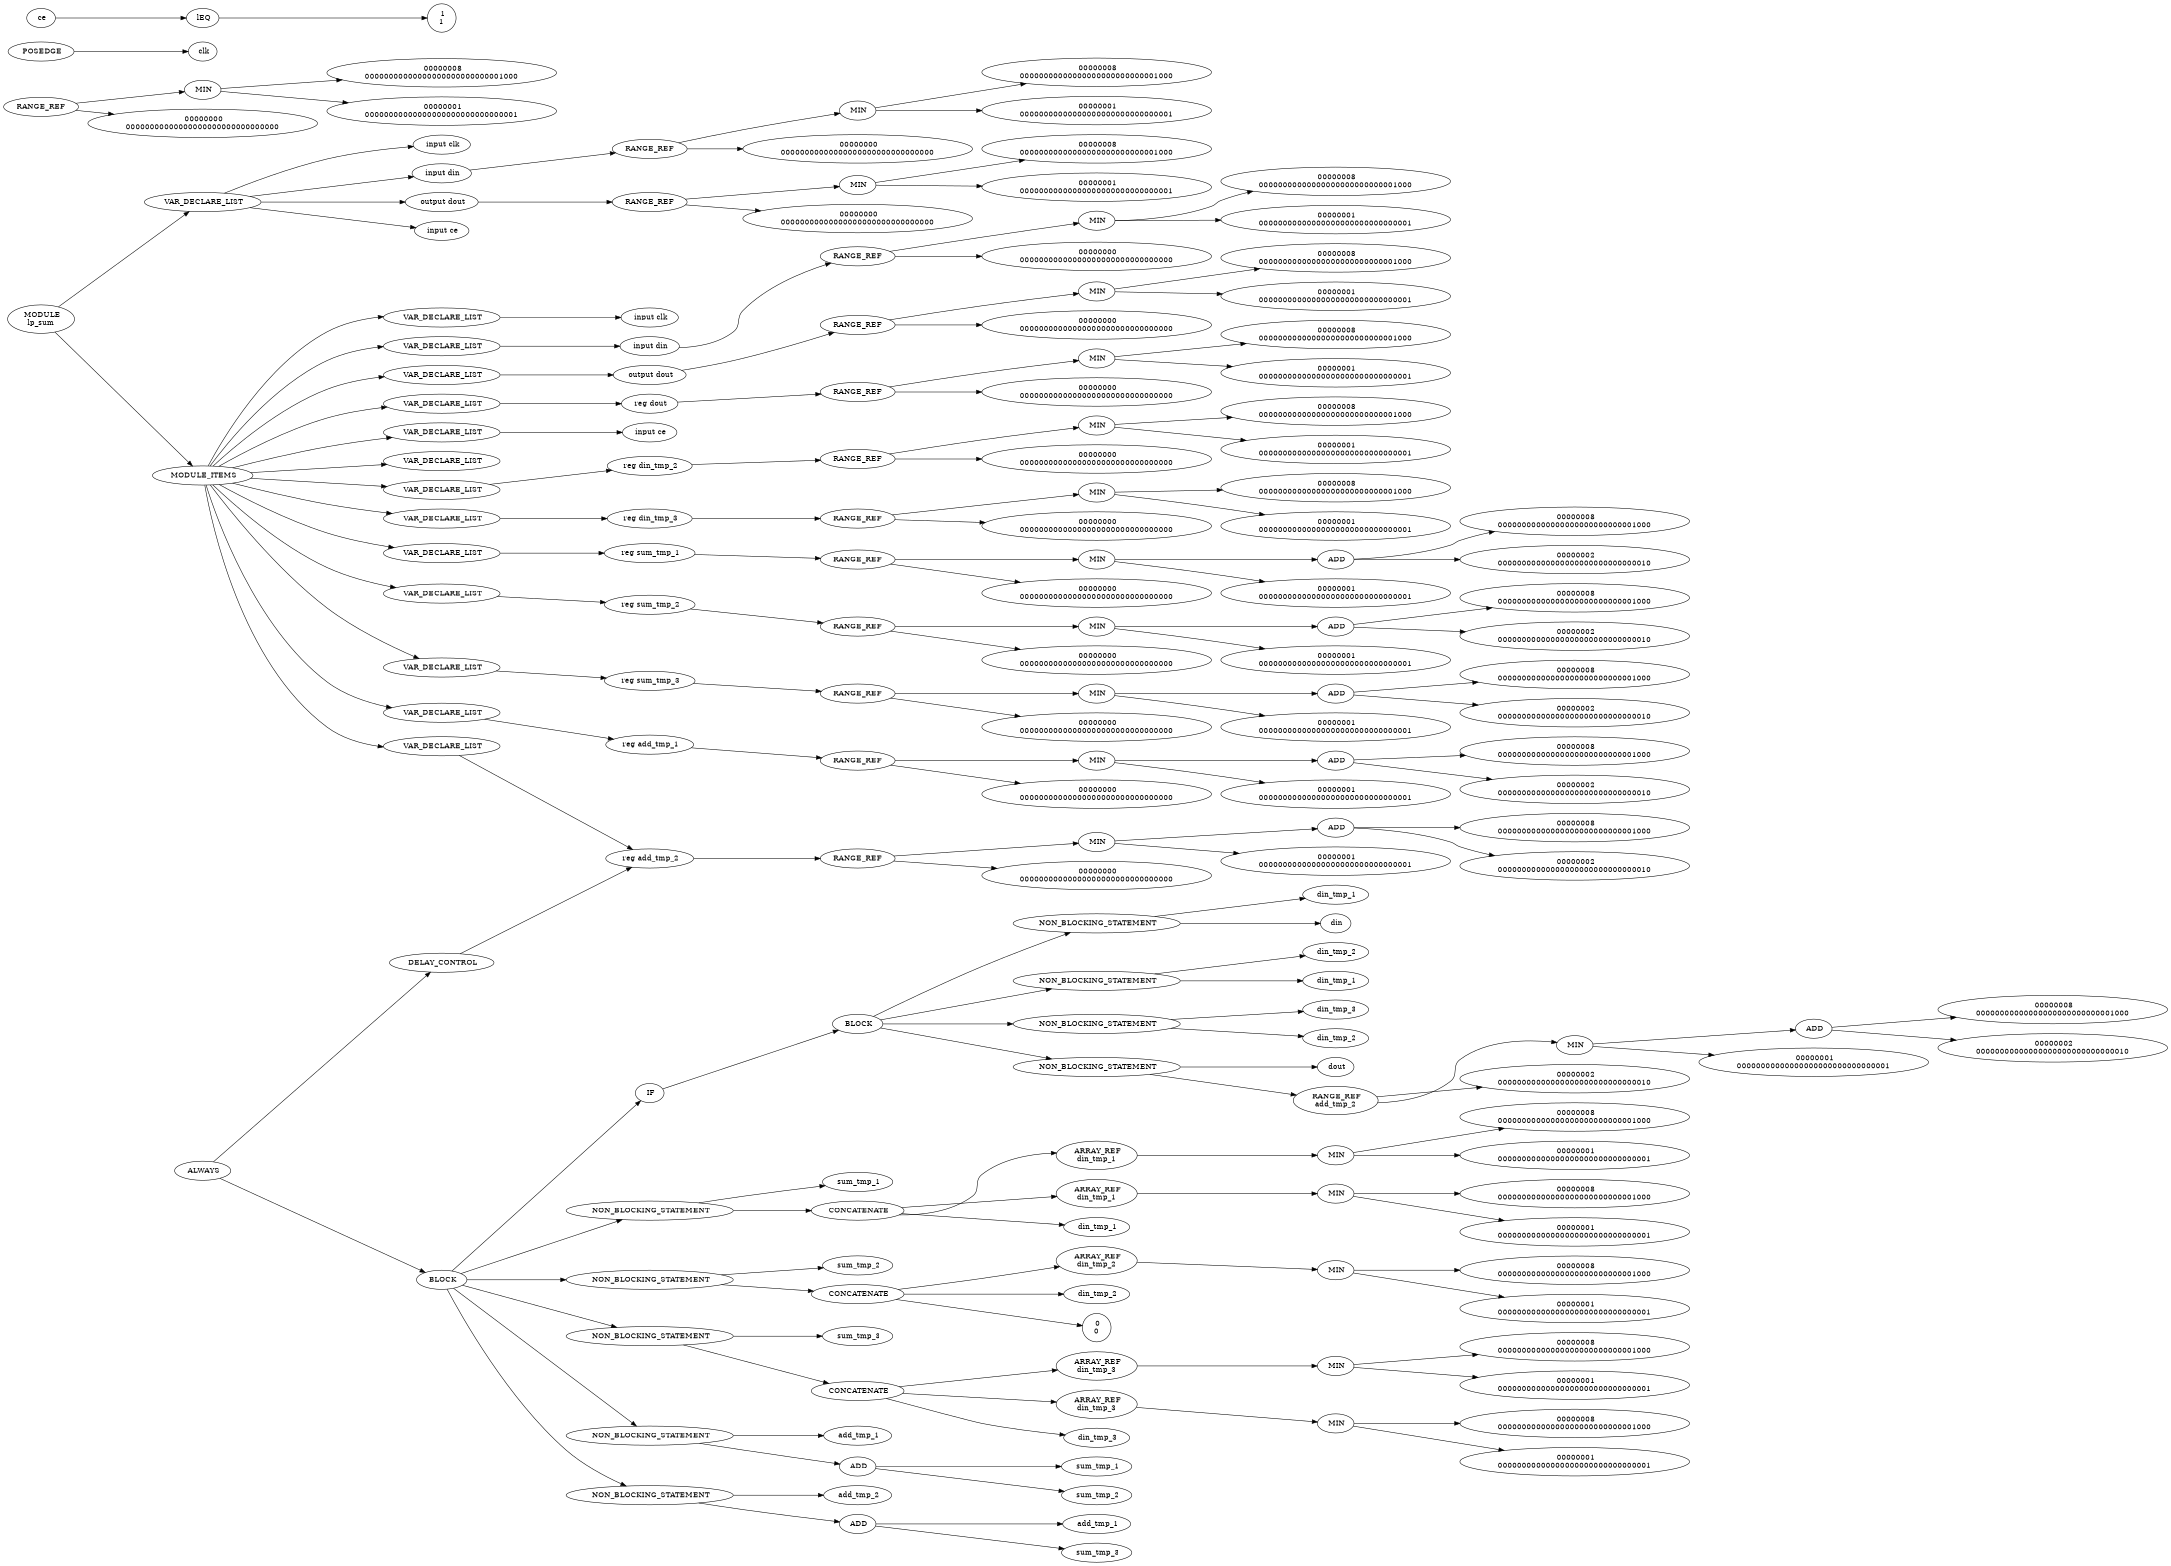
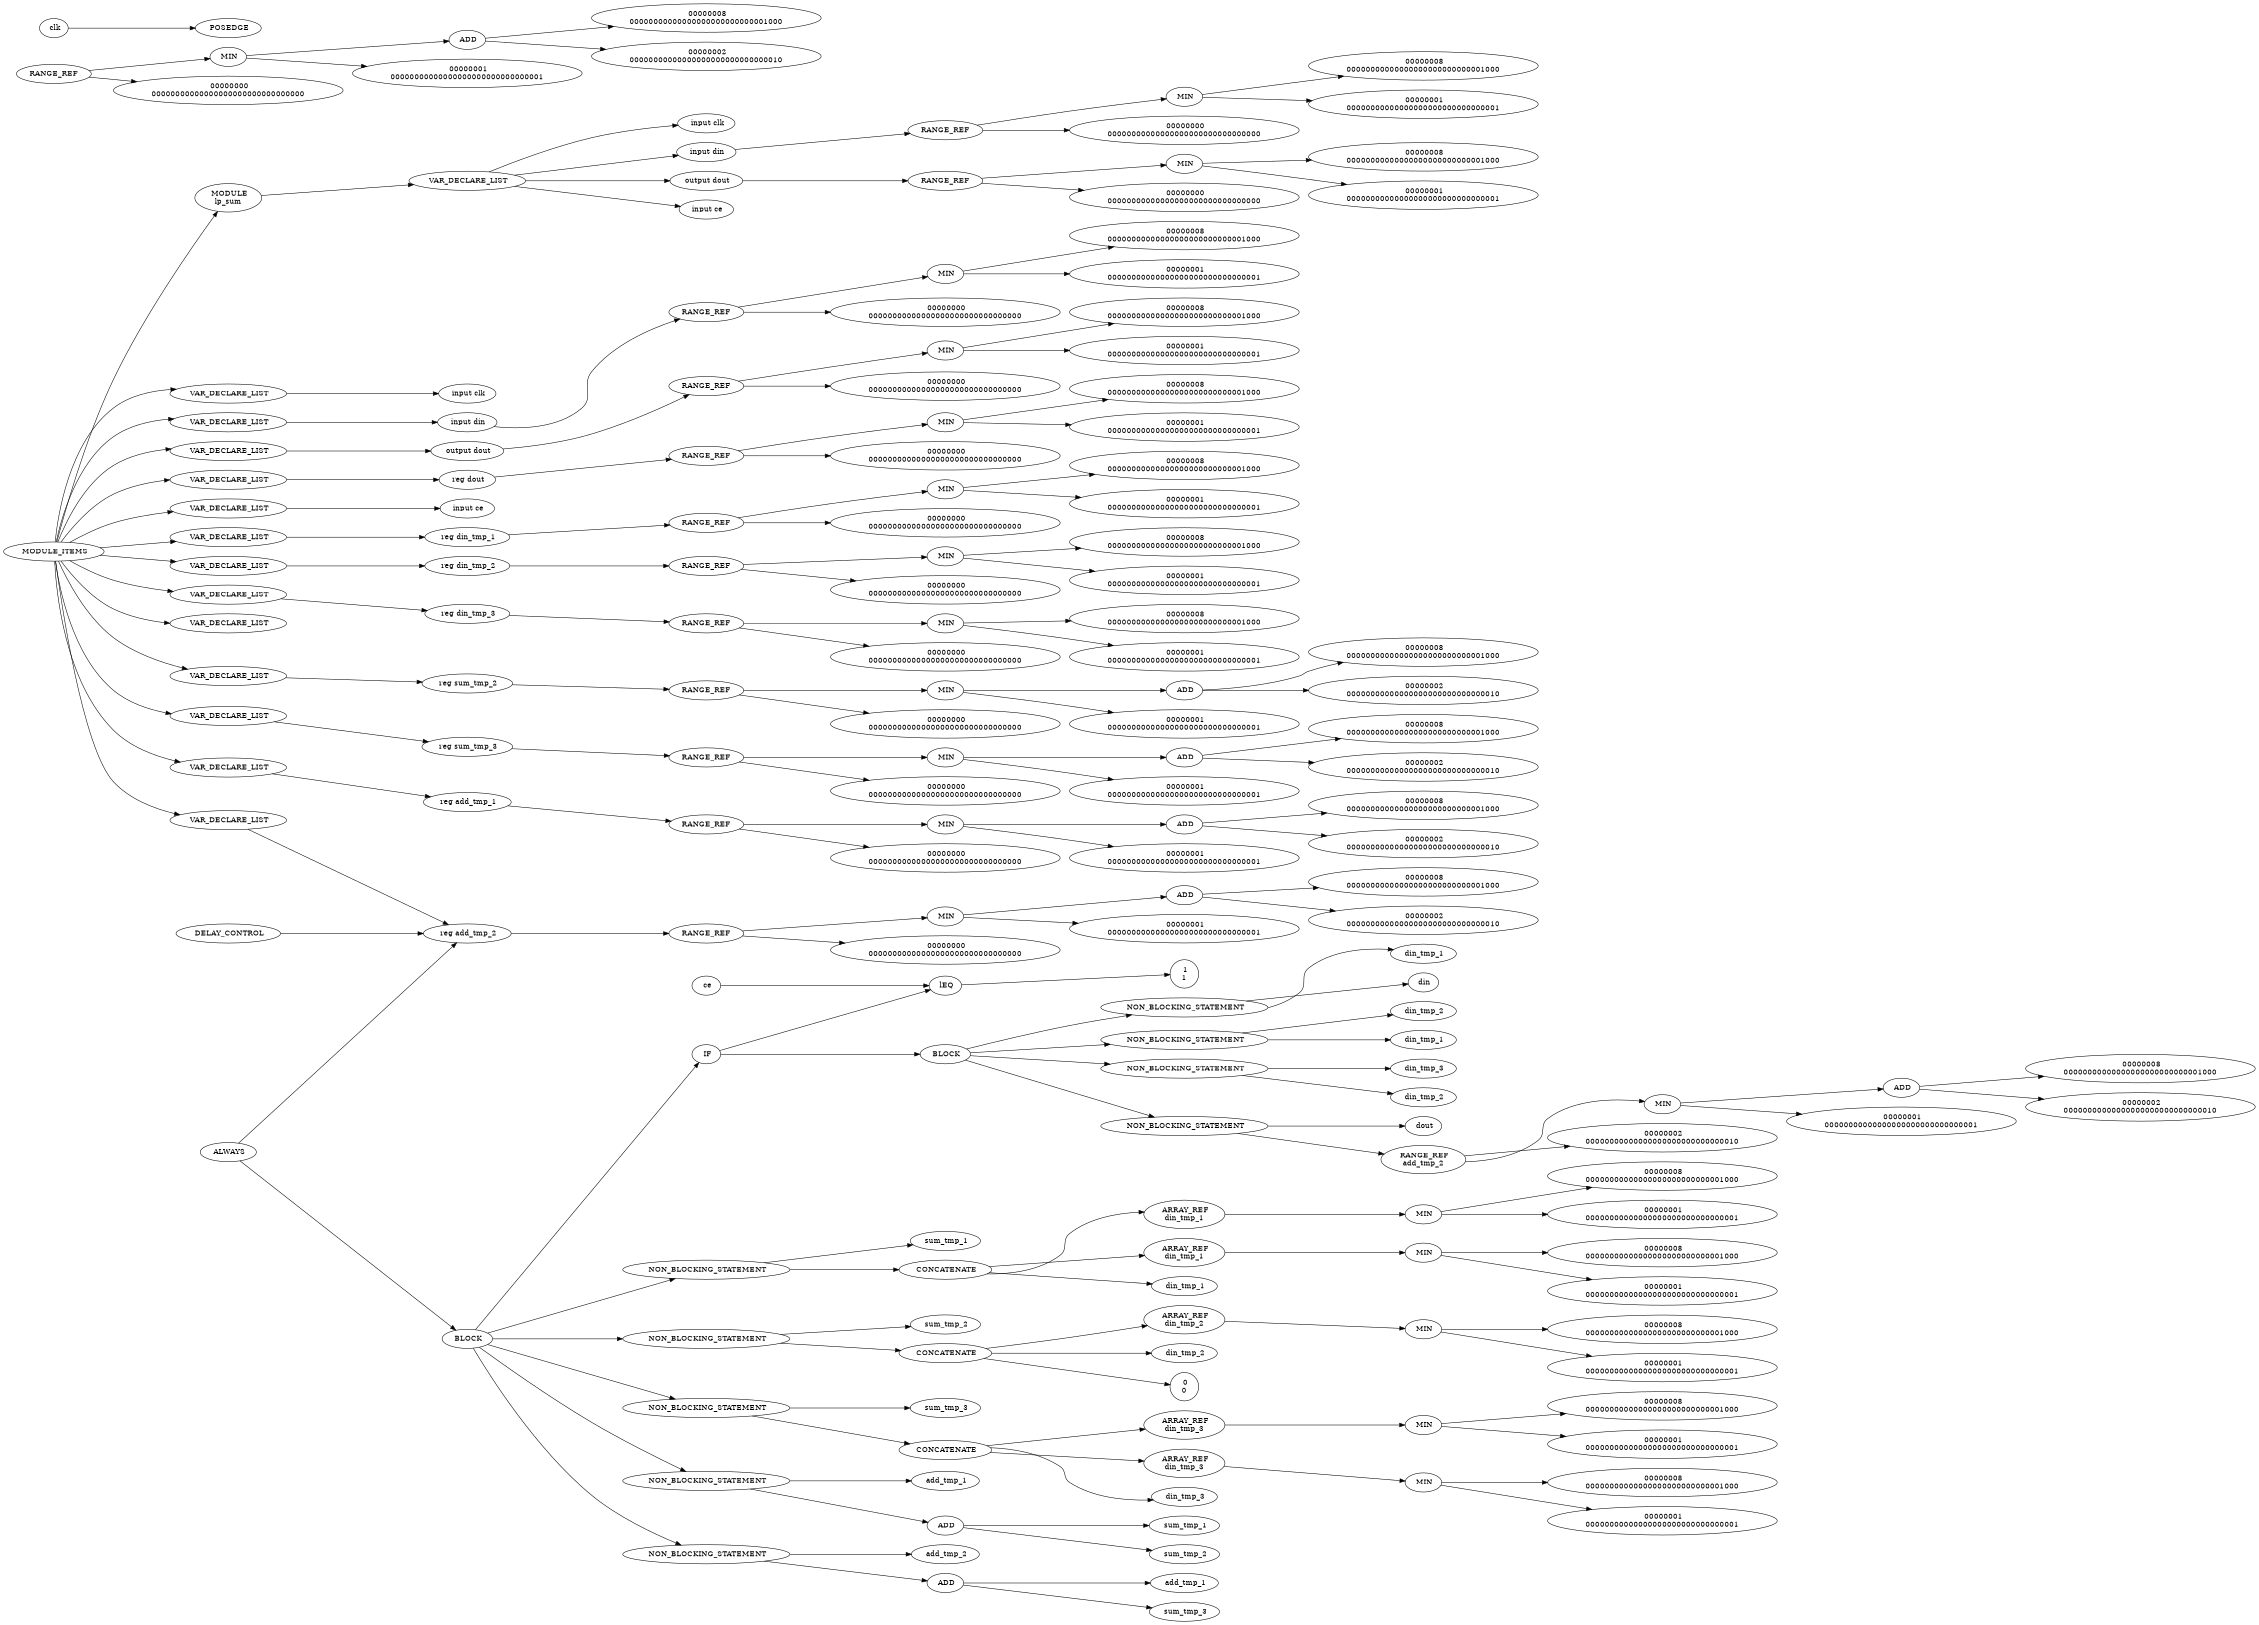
edge "POSEDGE" -> "clk": reversed
edge "MODULE" -> "MODULE_ITEMS": reversed
node "reg din_tmp_1": added
node "reg sum_tmp_1": removed
edge "IF" -> "lEQ": added
edge "ALWAYS" -> "DELAY_CONTROL": now "ALWAYS" -> "reg add_tmp_2"
